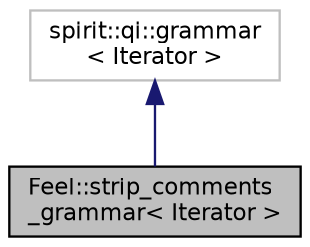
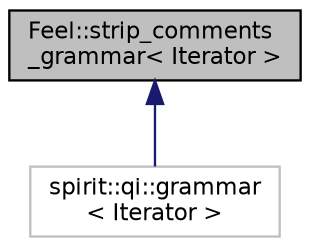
edge "Feel::strip_comments _grammar< Iterator >" -> "spirit::qi::grammar < Iterator >": reversed
